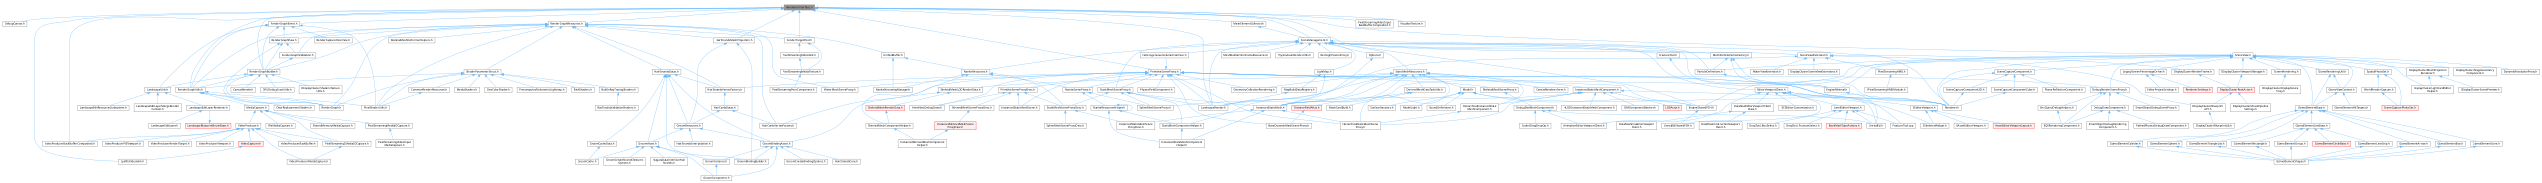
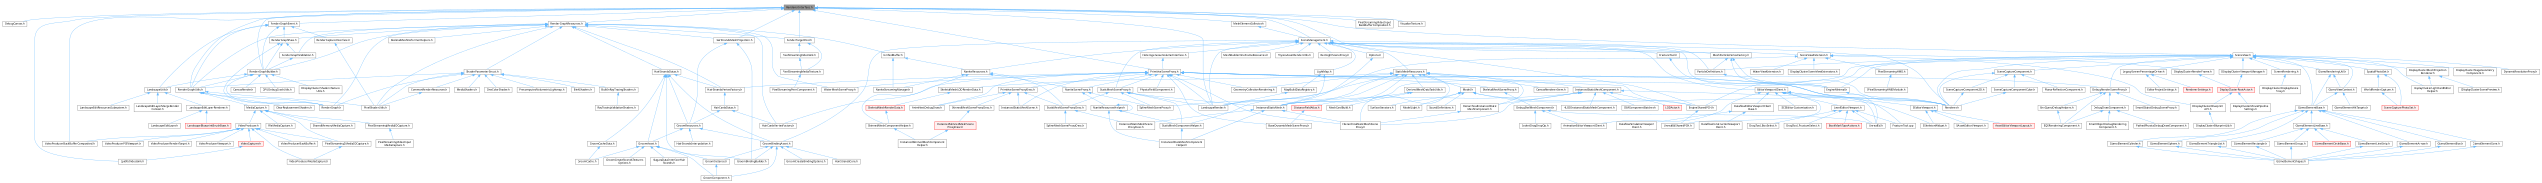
edge "PixelShaderUtils.h" -> "RenderGraphEvent.h": now "PixelShaderUtils.h" -> "RenderCaptureInterface.h"
edge "HeterogeneousVolumeInterface.h" -> "PrimitiveSceneProxy.h": reversed
edge "GroomBindingAsset.h" -> "SkeletalMeshLODRenderData.h": now "GroomBindingAsset.h" -> "SceneManagement.h"
edge "LandscapeEditLayerRenderer.h" -> "LandscapeBlueprintBrushBase.h": reversed
